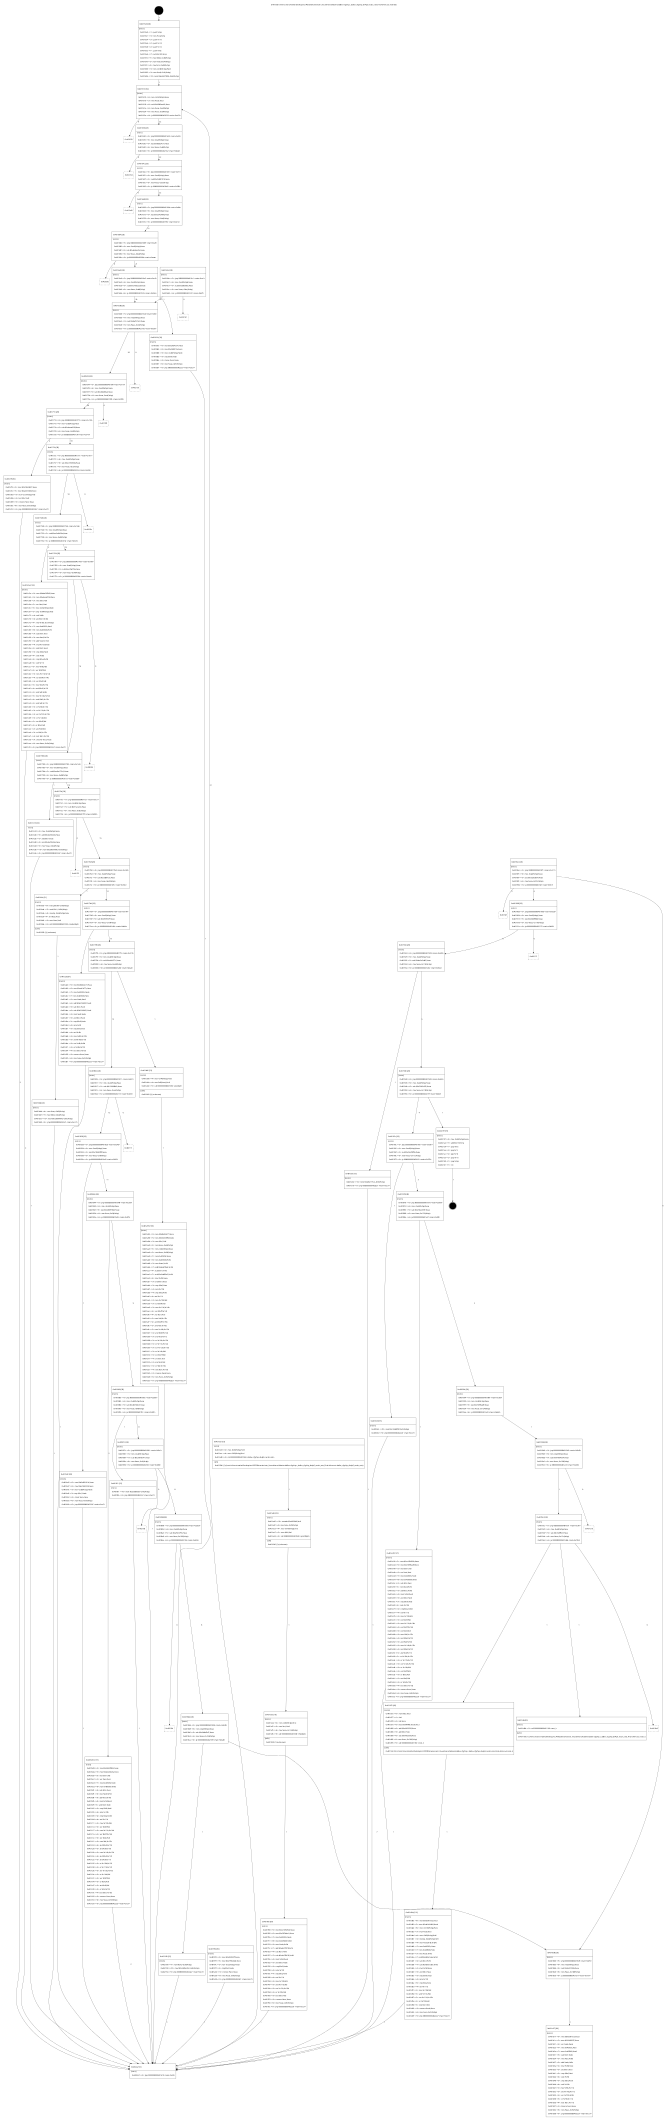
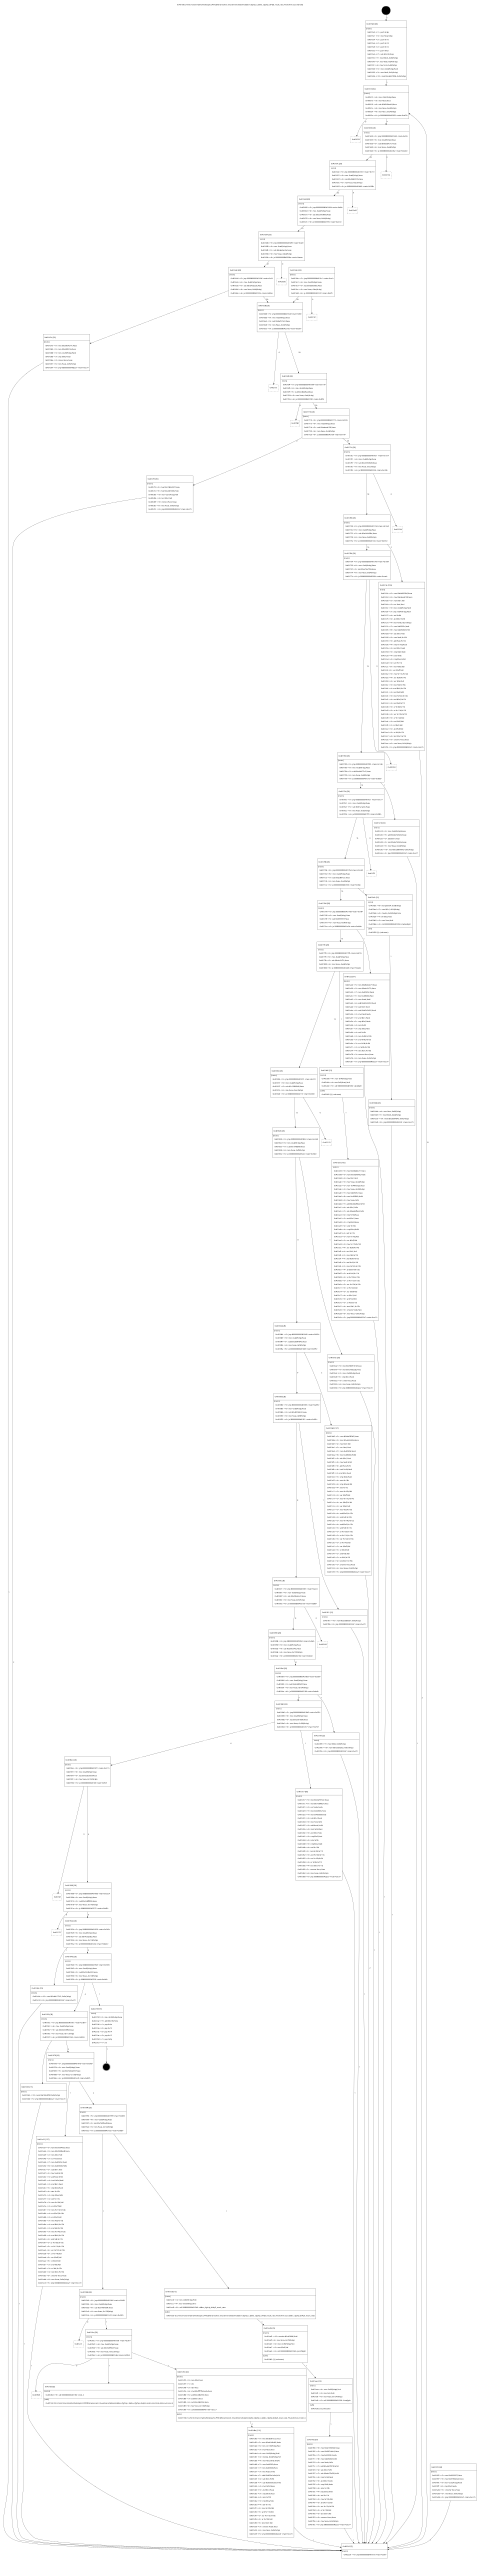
edge "0x4018ec [28]" -> "0x4018d0 [28]": reversed
node "0x402104": removed
edge "0x401d17 [86]" -> "0x4022a7 [5]": added, label "1"
edge "0x401994 [28]" -> "0x401ec8 [13]": added, label "1"
